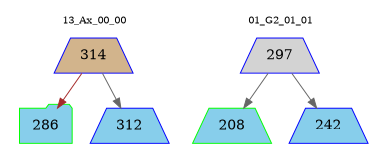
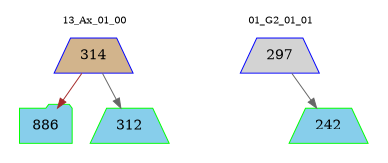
cluster "13_Ax_00_00": label "13_Ax_00_00" -> "13_Ax_01_00"
node "286": label "286" -> "886"
node "312": color blue -> green
node "208": removed
node "242": color blue -> green
